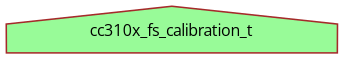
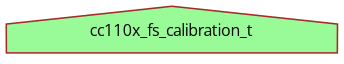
node "cc310x_fs_calibration_t": label "cc310x_fs_calibration_t" -> "cc110x_fs_calibration_t"
